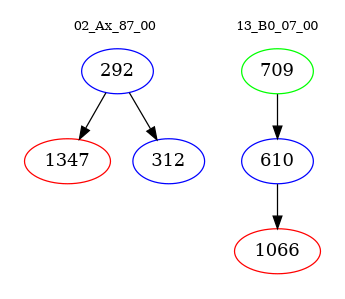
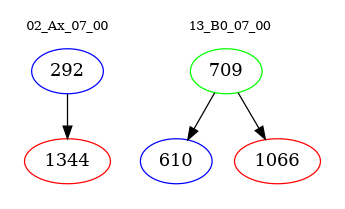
cluster "02_Ax_87_00": label "02_Ax_87_00" -> "02_Ax_07_00"
node "1347": label "1347" -> "1344"
node "312": removed
edge "610" -> "1066": now "709" -> "1066"
